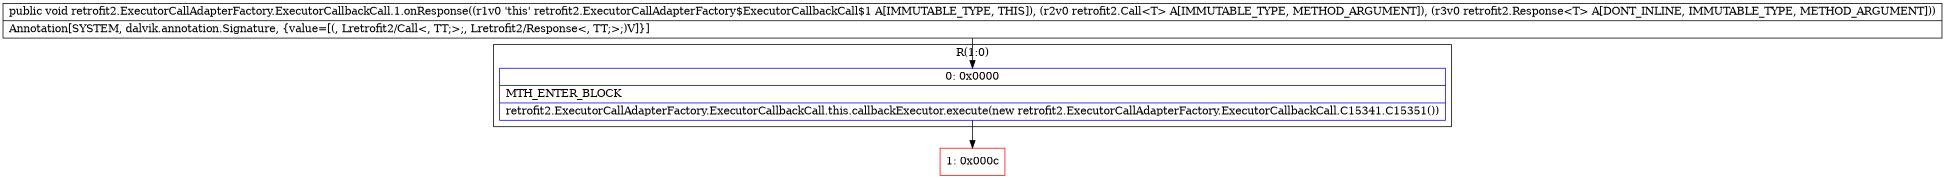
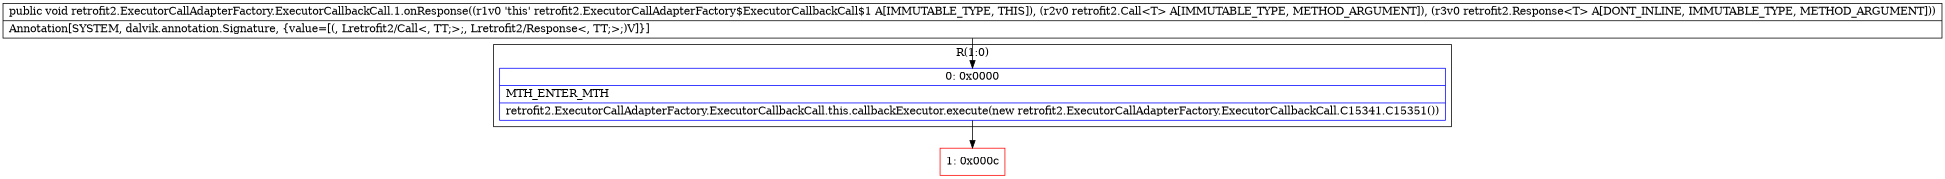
node "0: 0x0000": text "MTH_ENTER_BLOCK" -> "MTH_ENTER_MTH"
